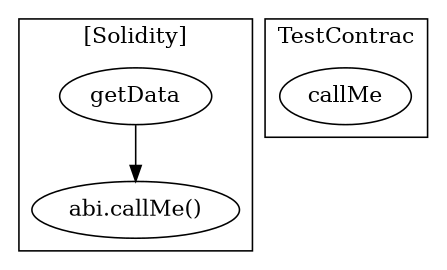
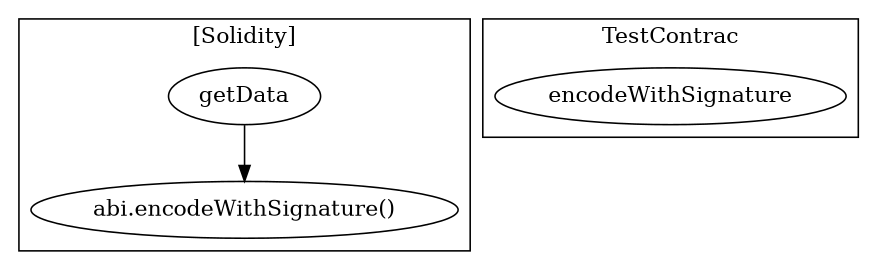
node "callMe": label "callMe" -> "encodeWithSignature"
node "abi.callMe()": label "abi.callMe()" -> "abi.encodeWithSignature()"
